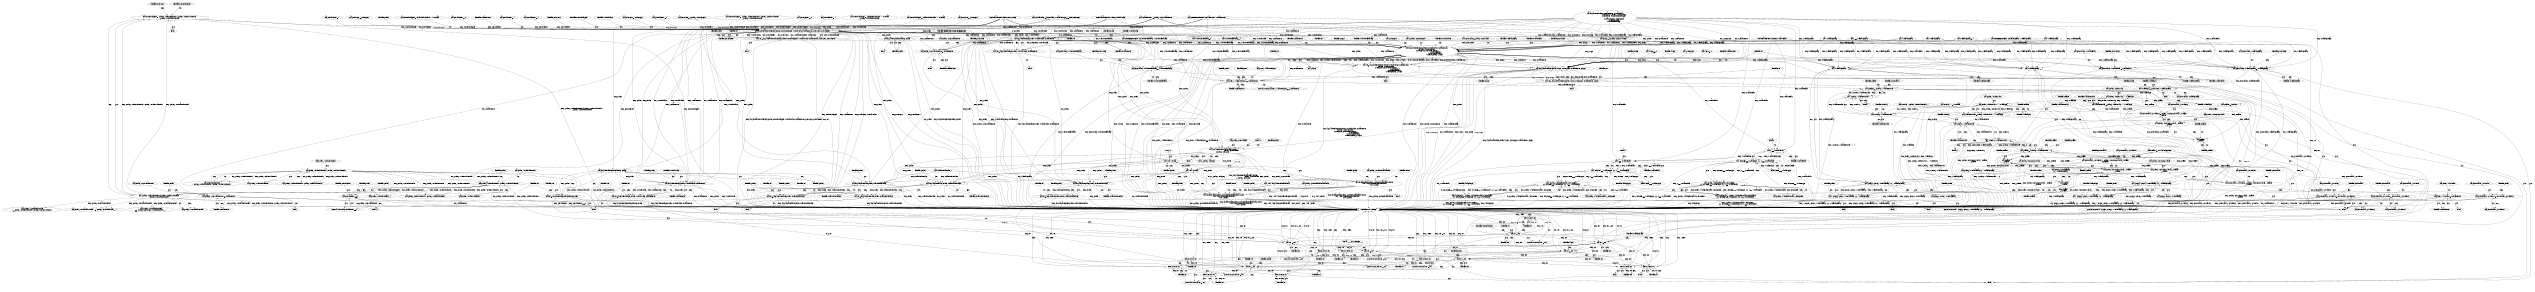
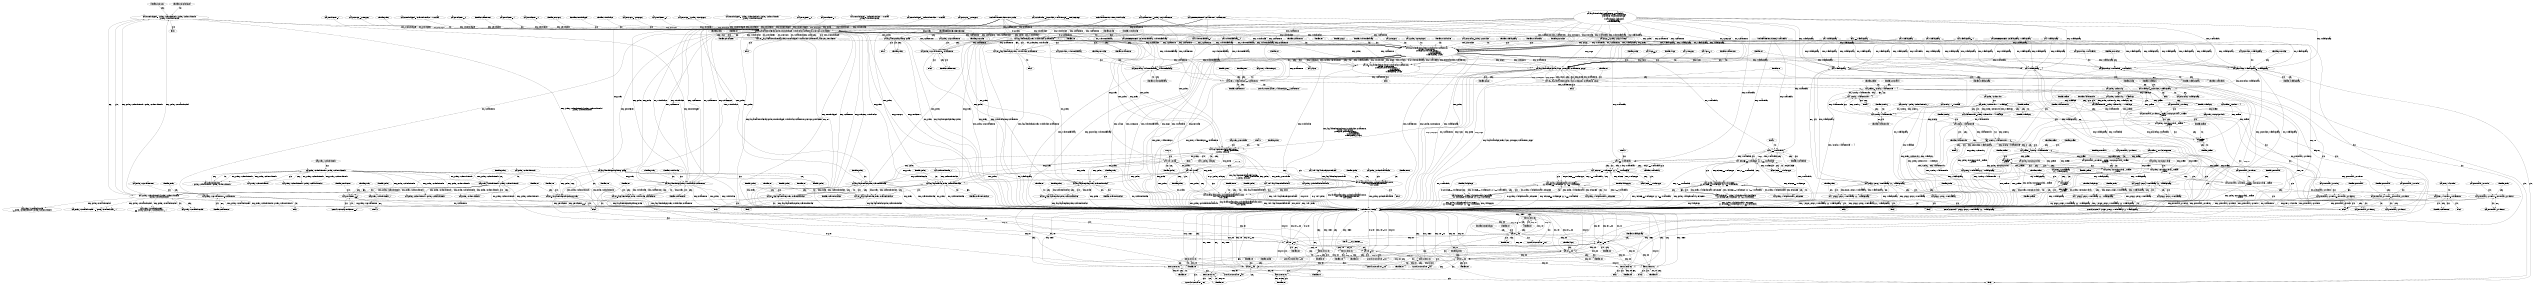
node "(Identifier,ERROR_NEW_FRAME_EXPECTED)": label "(Identifier,ERROR_NEW_FRAME_EXPECTED)" -> "(Identifier,ERROR_NEW_FRAME_SLICE)"
edge "(Call,u4_frame_stride = ps_dec->u2_frm_wd_y << u1_field_pic)" -> "(Call,ps_dec->u2_frm_wd_y << u1_field_pic)": added, label "CFG:"
node "(Call,(void *)ih264d_decode_picture_thread)": added
